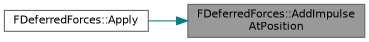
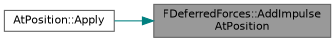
node "FDeferredForces::Apply": label "FDeferredForces::Apply" -> "AtPosition::Apply"
